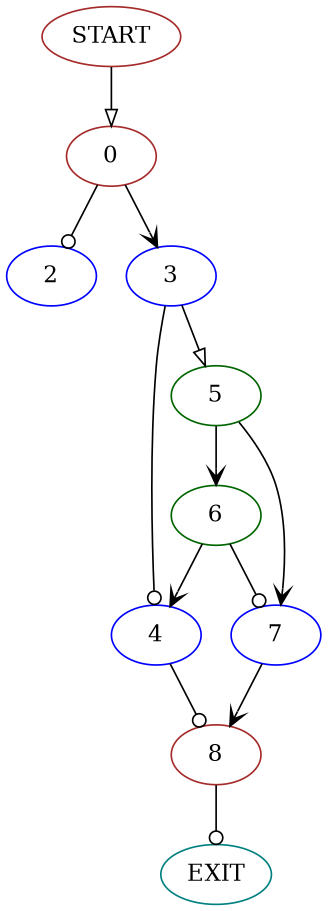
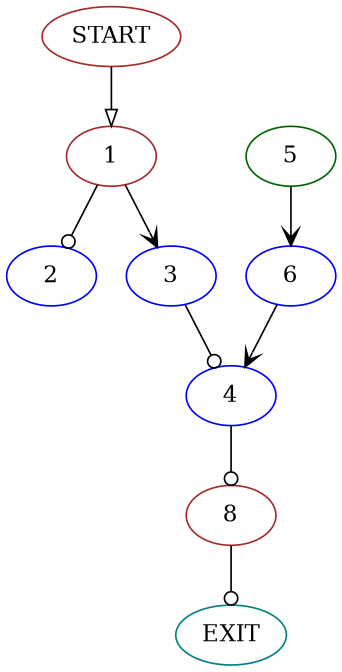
node "0": label "0" -> "1"
edge "3" -> "5": removed
node "6": color darkgreen -> blue
node "7": removed
